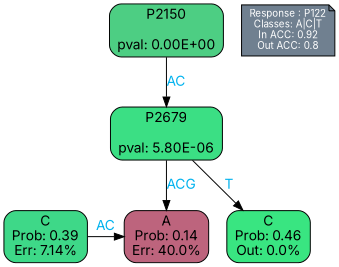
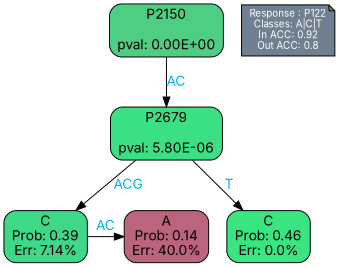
edge "P2679 pval: 5.80E-06" -> "A Prob: 0.14 Err: 40.0%": now "P2679 pval: 5.80E-06" -> "C Prob: 0.39 Err: 7.14%"
node "C Prob: 0.46 Out: 0.0%": label "C Prob: 0.46 Out: 0.0%" -> "C Prob: 0.46 Err: 0.0%"
